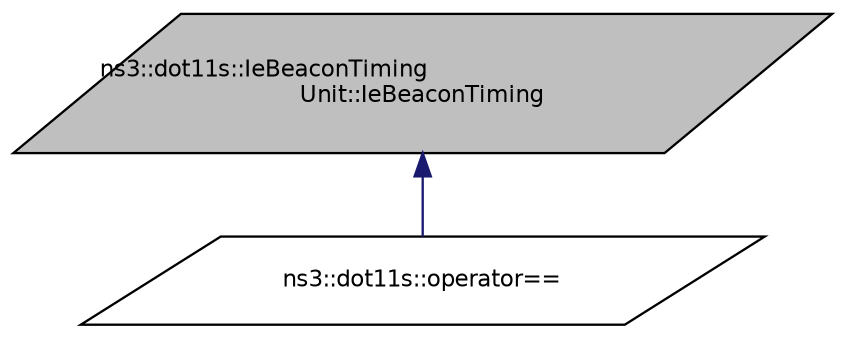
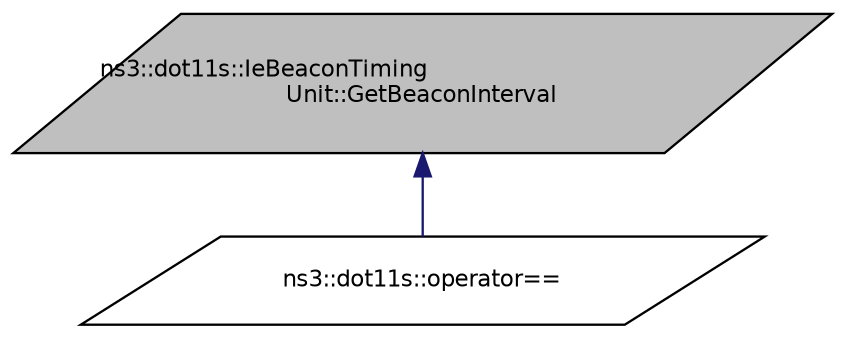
node "ns3::dot11s::IeBeaconTiming Unit::IeBeaconTiming": label "ns3::dot11s::IeBeaconTiming Unit::IeBeaconTiming" -> "ns3::dot11s::IeBeaconTiming Unit::GetBeaconInterval"
